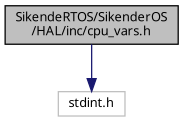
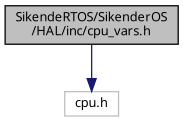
node "stdint.h": label "stdint.h" -> "cpu.h"
